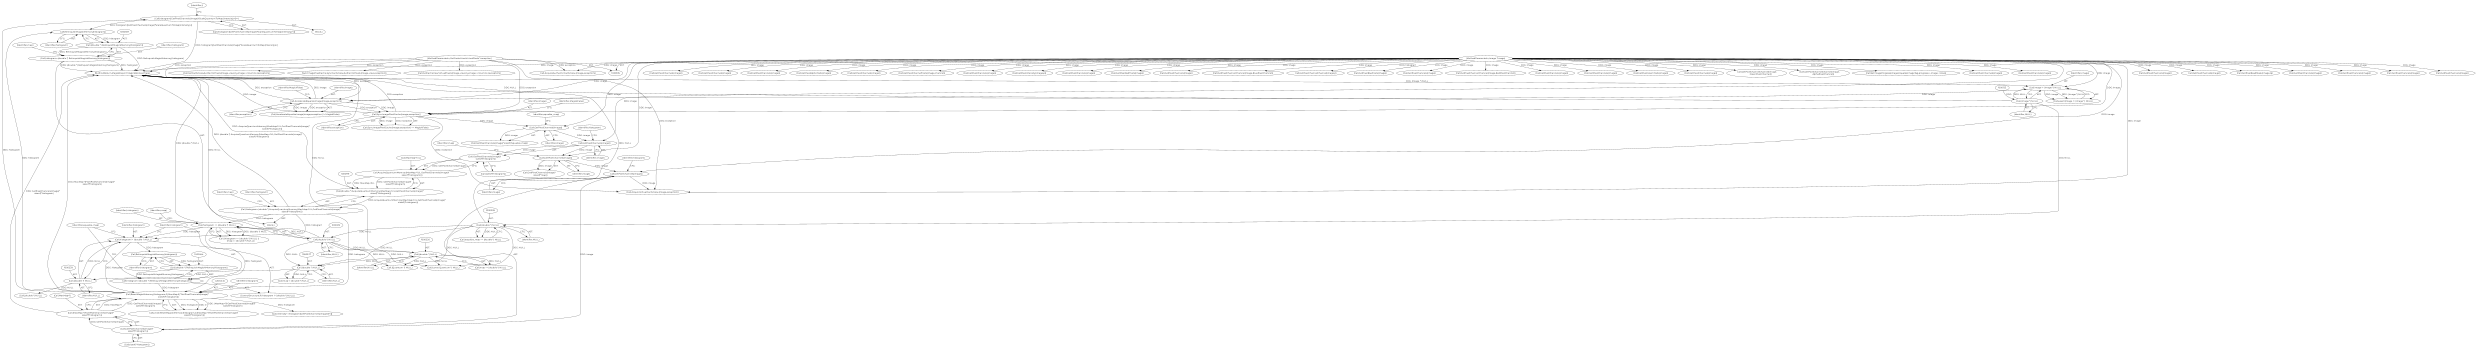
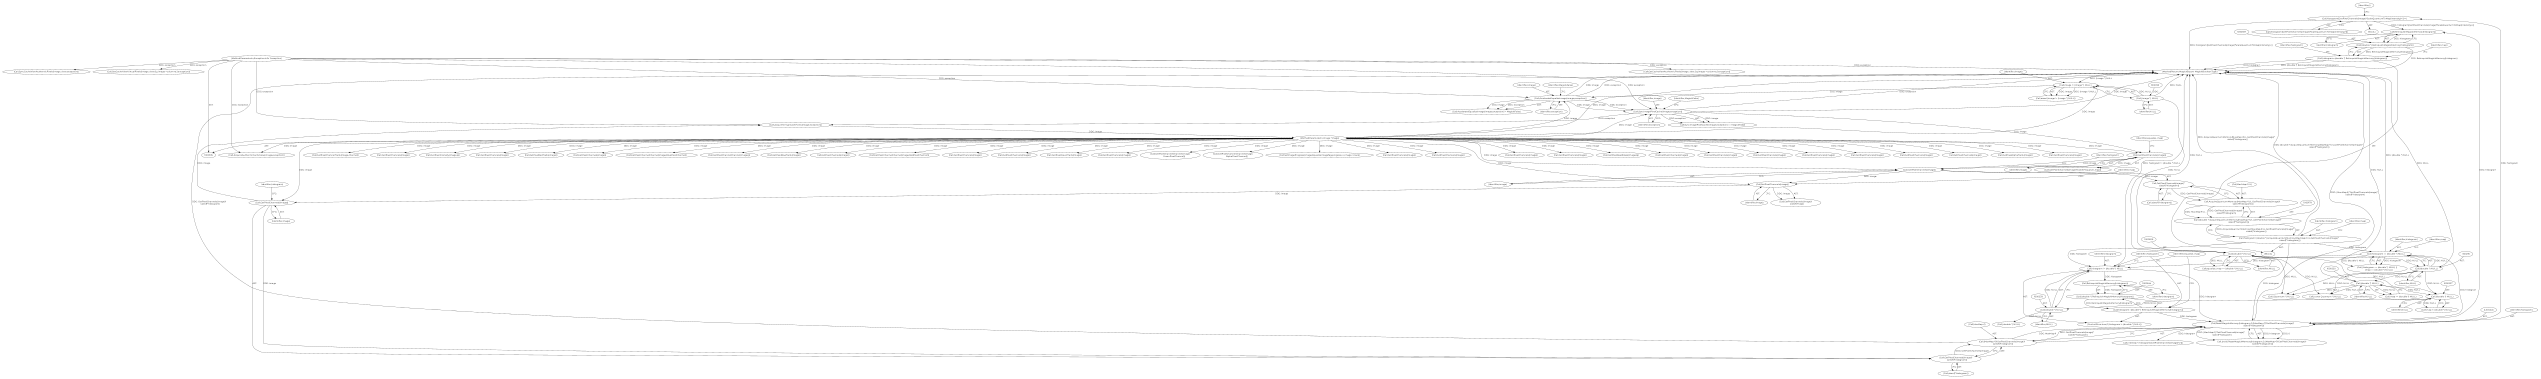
node "(MethodParameterIn,GetCacheViewVirtualPixels *exception)": label "(MethodParameterIn,GetCacheViewVirtualPixels *exception)" -> "(MethodParameterIn,ExceptionInfo *exception)"
edge "(MethodParameterIn,Image *image)" -> "(Call,GetPixelChannelChannel(image,j))": label "DDG: histogram" -> "DDG: image"
node "(SyncImagePixelCache,SyncCacheViewAuthenticPixels(image_view,exception))": label "(SyncImagePixelCache,SyncCacheViewAuthenticPixels(image_view,exception))" -> "(Call,SyncCacheViewAuthenticPixels(image_view,exception))"
edge "(Call,histogram != (double *) NULL)" -> "(MethodReturn,MagickExport MagickBooleanType)": added, label "DDG: histogram != (double *) NULL"
edge "(MethodParameterIn,Image *image)" -> "(Call,AcquireVirtualCacheView(image,exception))": reversed
